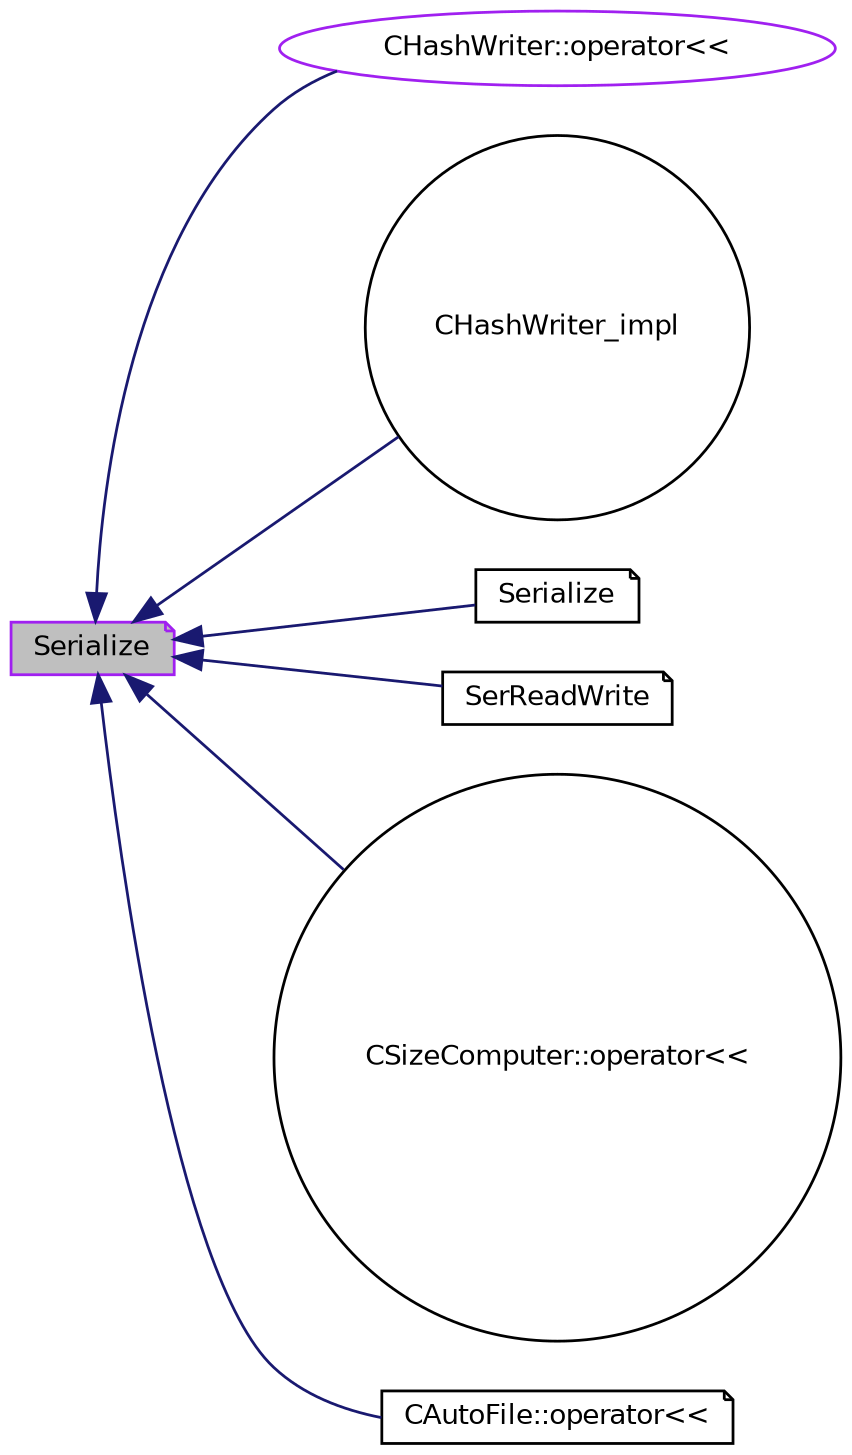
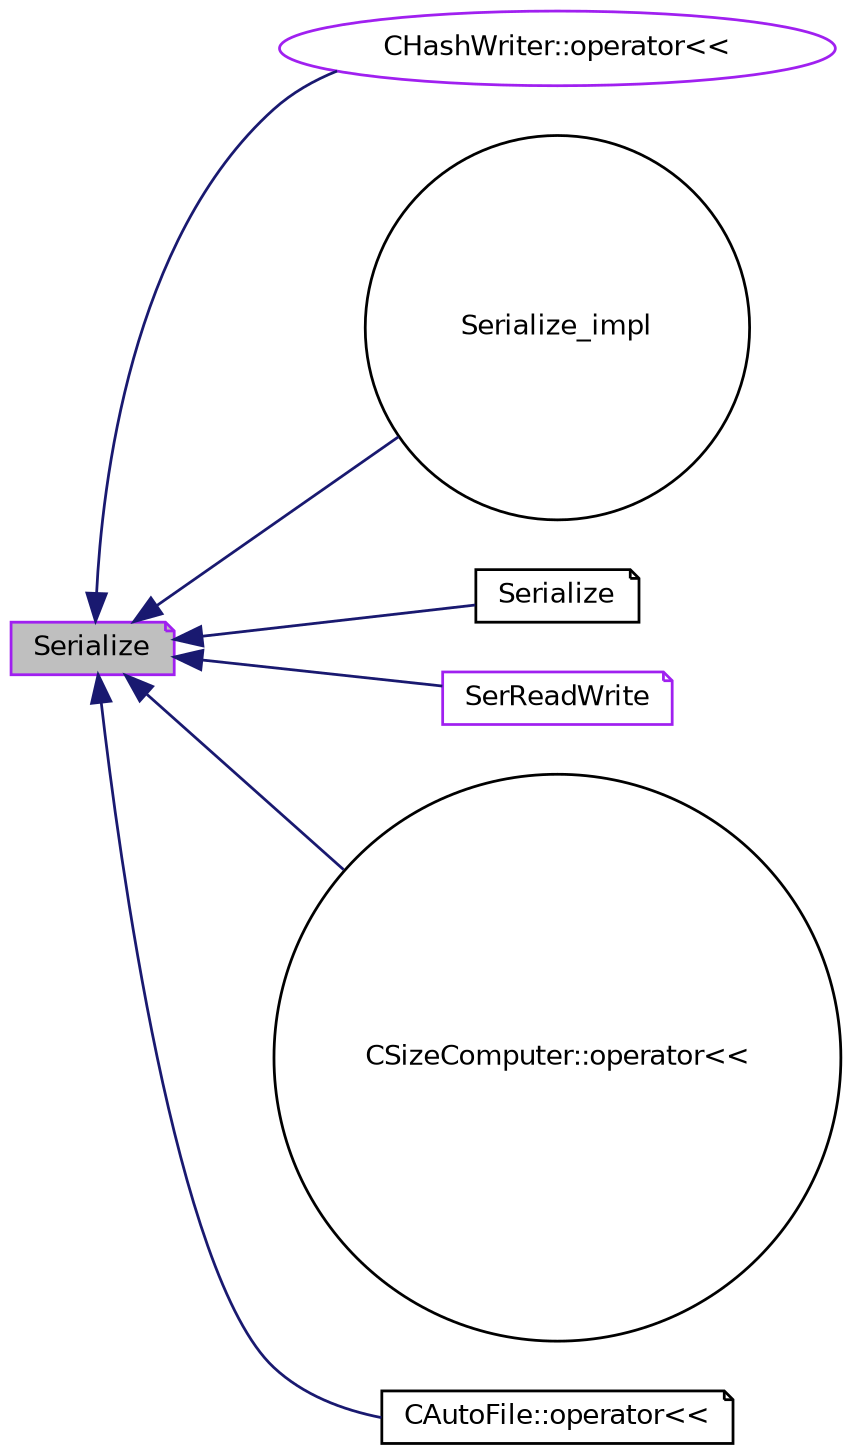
node "CHashWriter_impl": label "CHashWriter_impl" -> "Serialize_impl"
node "SerReadWrite": color black -> purple
